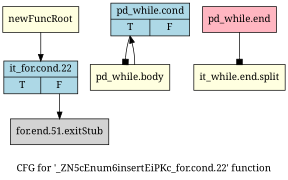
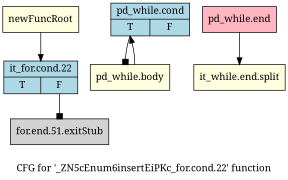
edge "pd_while.end" -> "it_while.end.split": arrowhead box -> normal
edge "it_for.cond.22" -> "for.end.51.exitStub": arrowhead normal -> box
